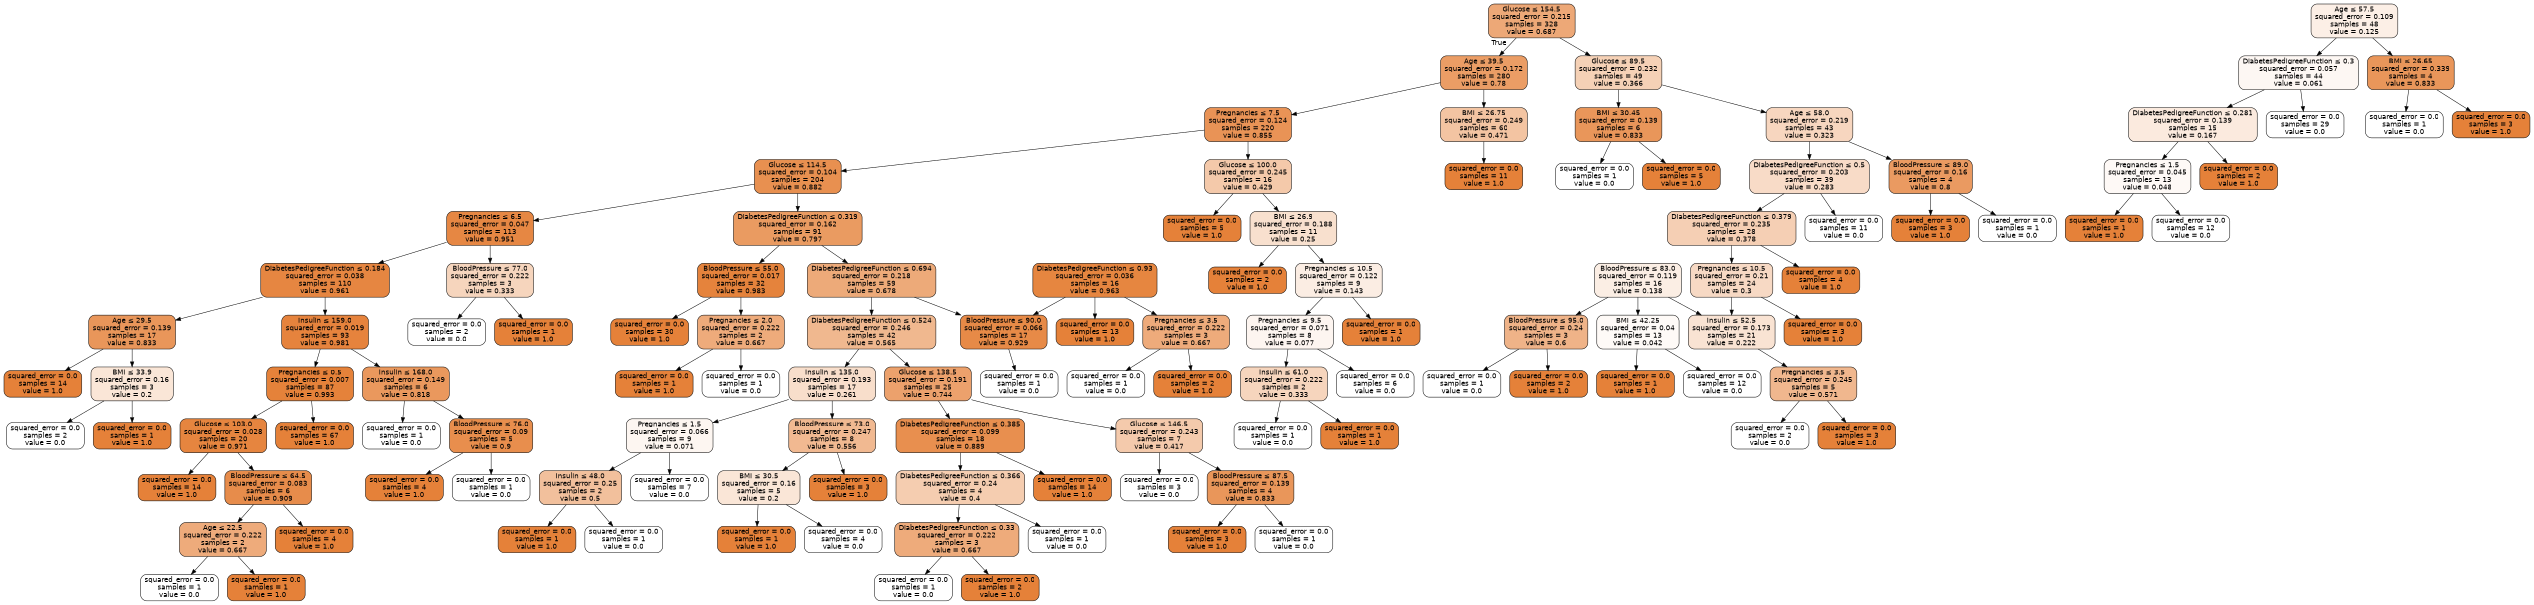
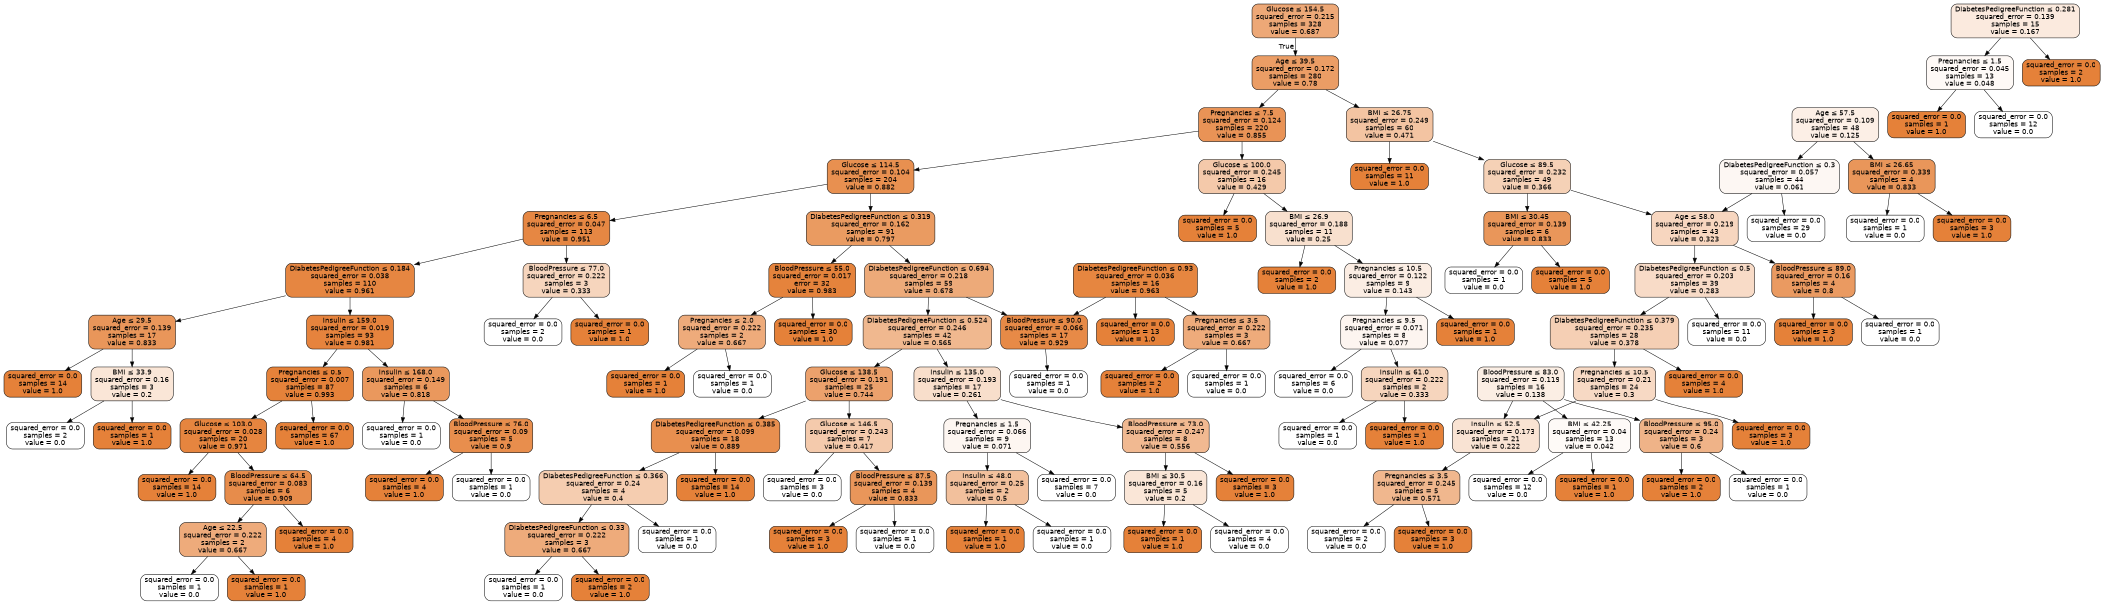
edge "Glucose ≤ 154.5" -> "Glucose ≤ 89.5": now "BMI ≤ 26.75" -> "Glucose ≤ 89.5"
edge "DiabetesPedigreeFunction ≤ 0.3" -> "DiabetesPedigreeFunction ≤ 0.281": now "DiabetesPedigreeFunction ≤ 0.3" -> "Age ≤ 58.0"
node "BloodPressure ≤ 55.0": text "samples = 32" -> "error = 32"
